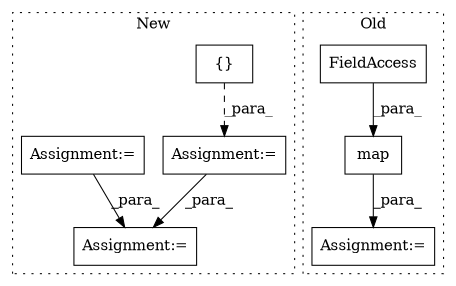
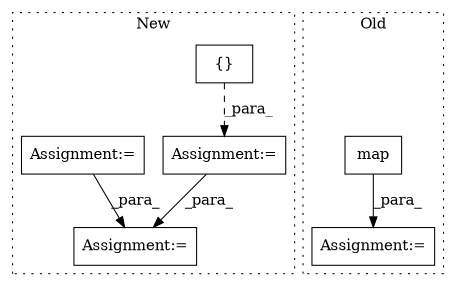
node "FieldAccess": removed
